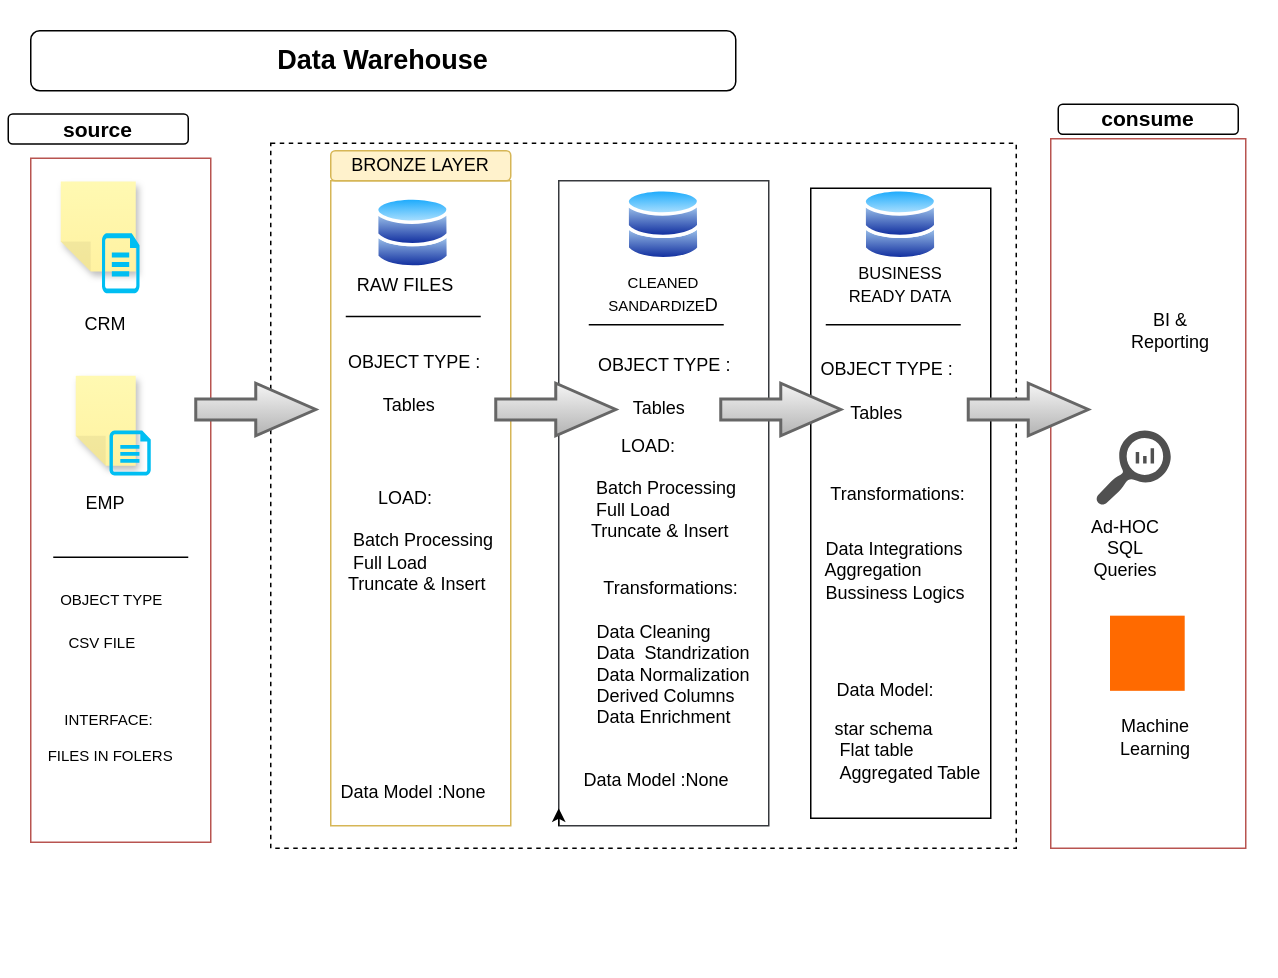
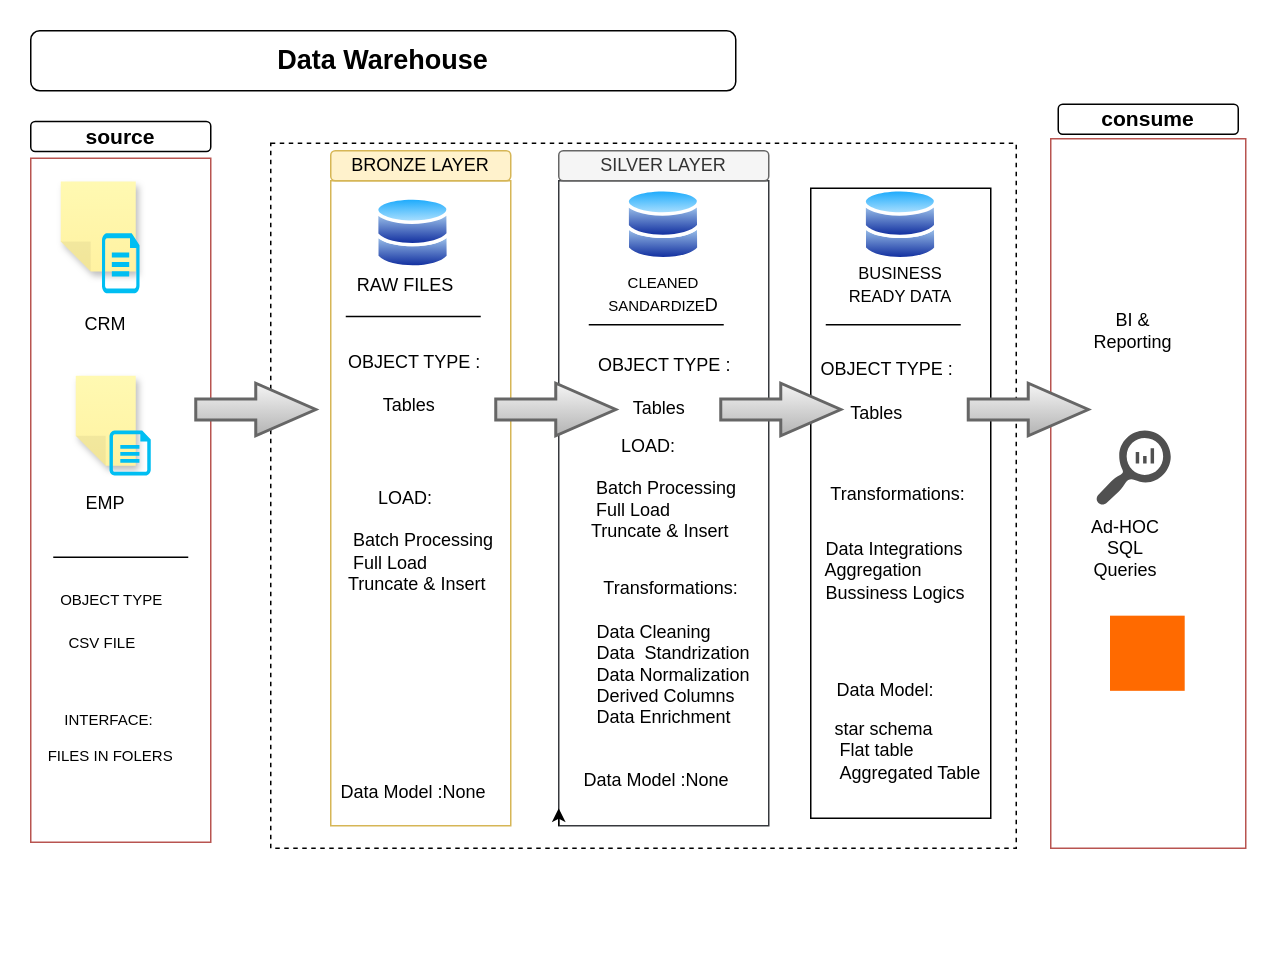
node "source": moved (98, 129) -> (121, 137)
node "SILVER LAYER": added
node "BI & Reporting": moved (1171, 331) -> (1133, 331)
node "Machine Learning": removed
